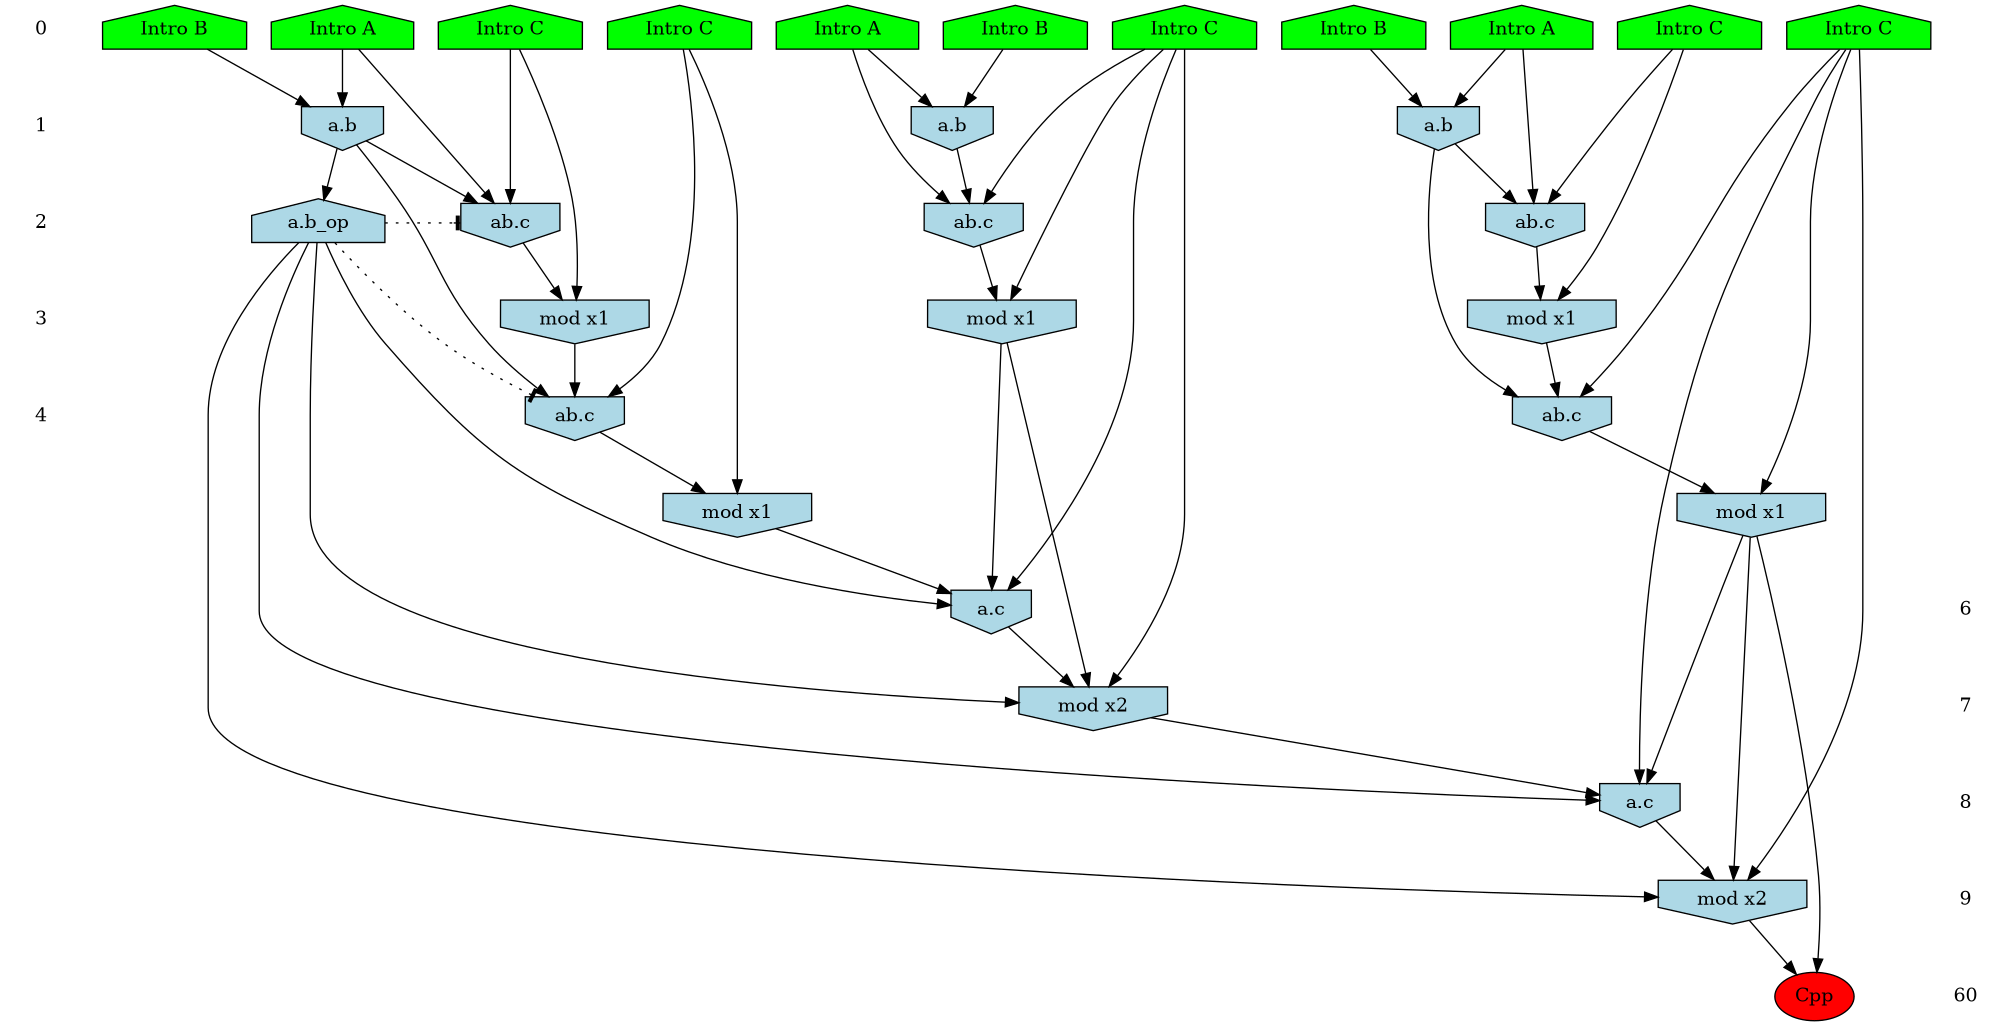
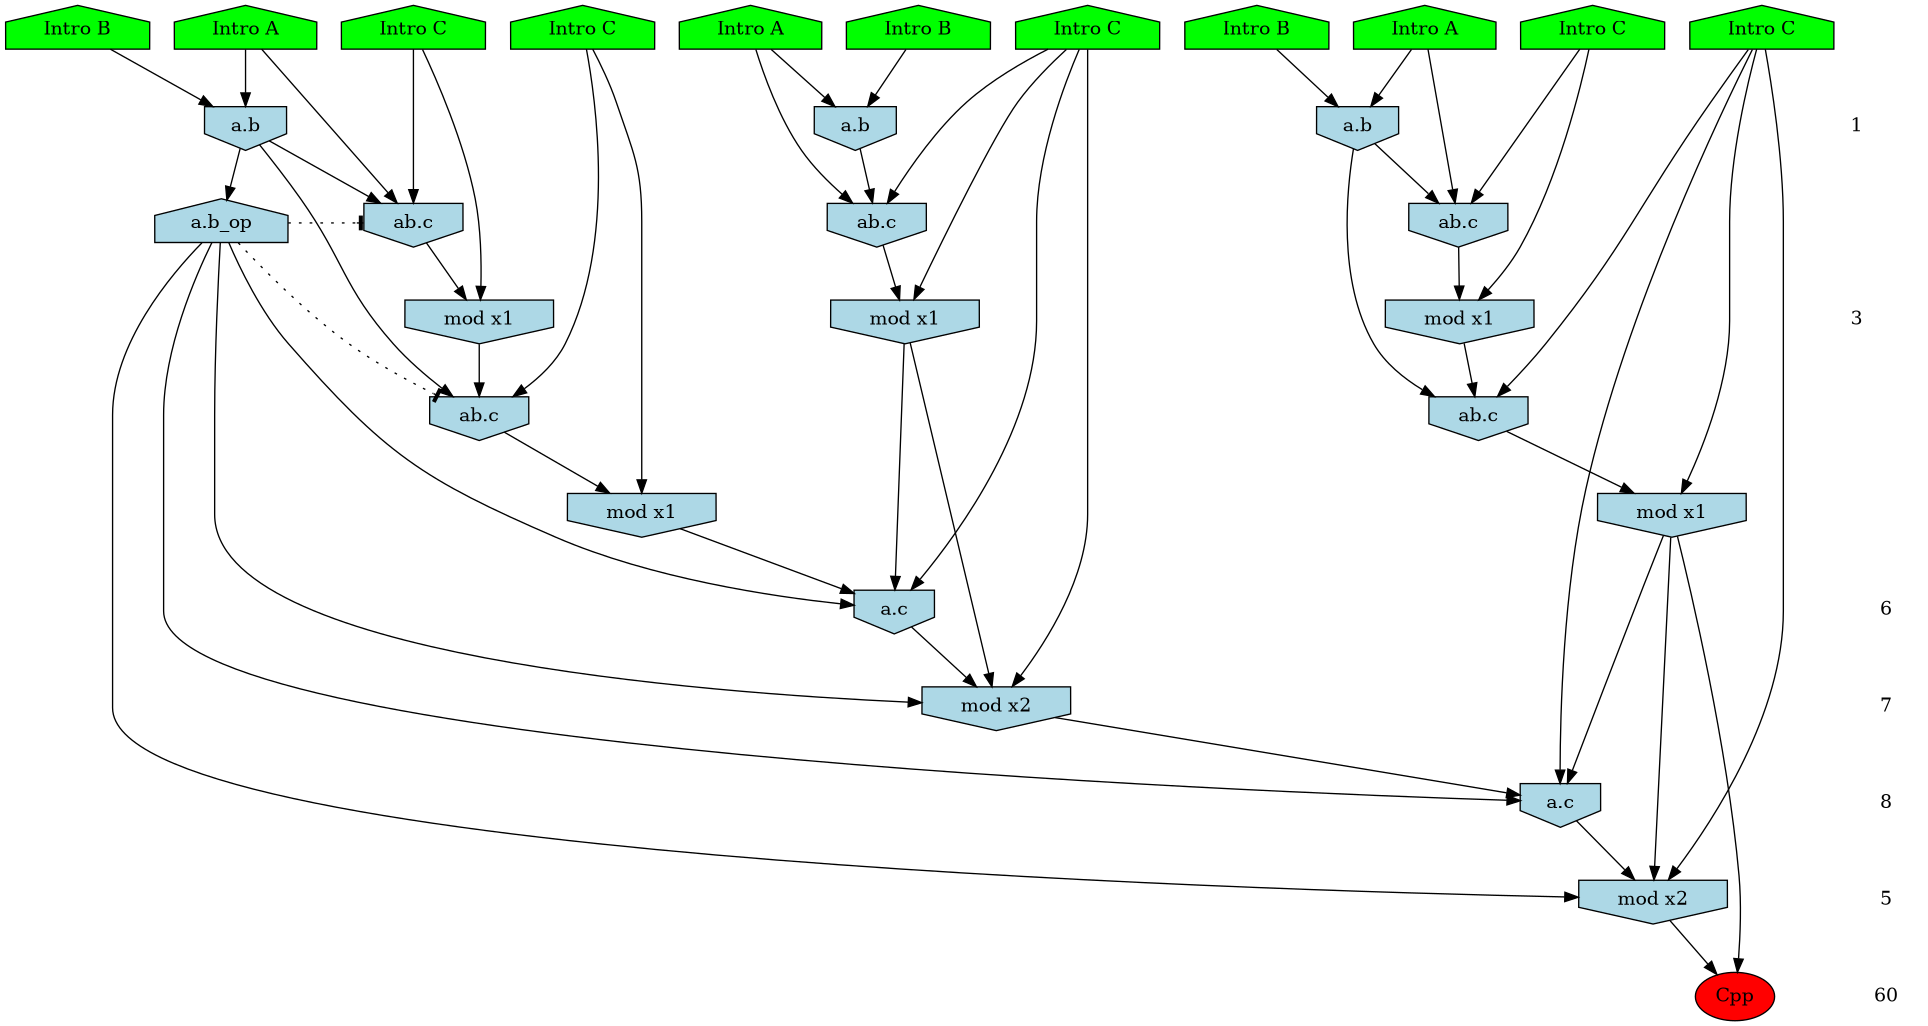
node "0": removed
node "2": removed
node "4": removed
node "9": label "9" -> "5"
